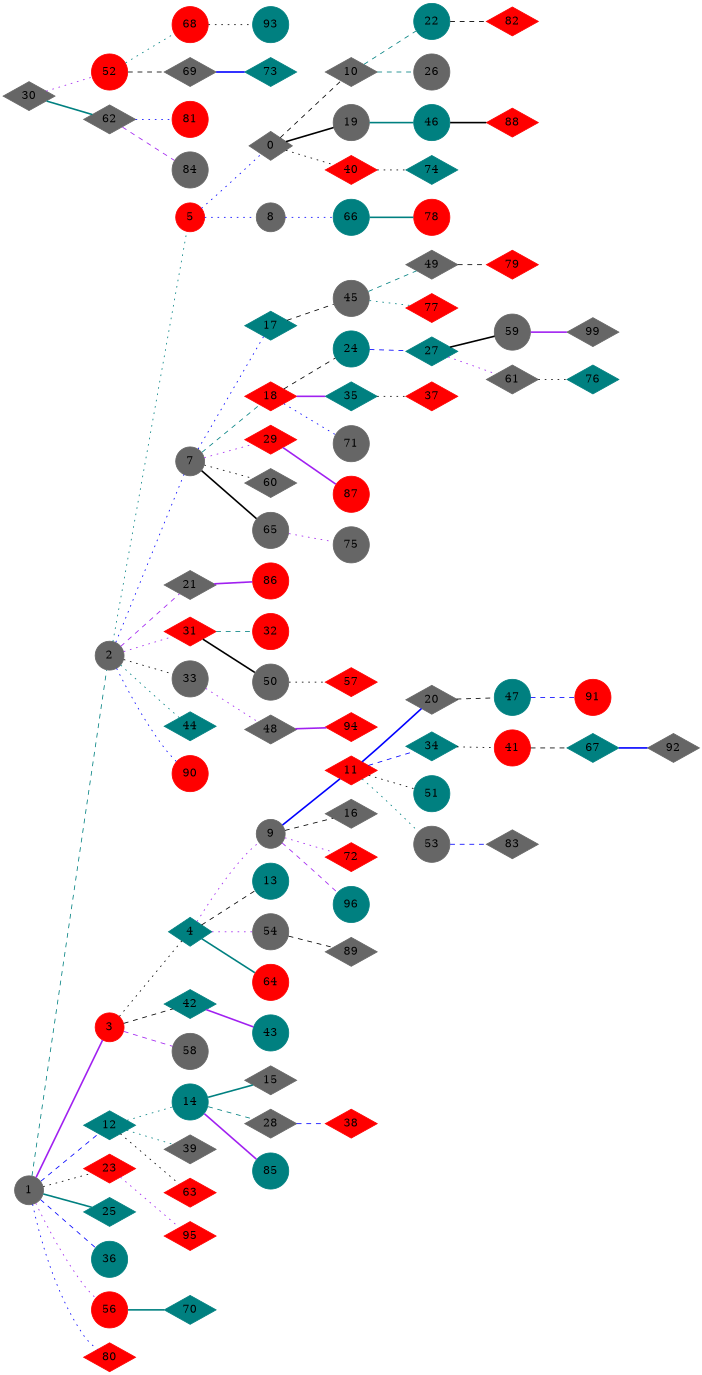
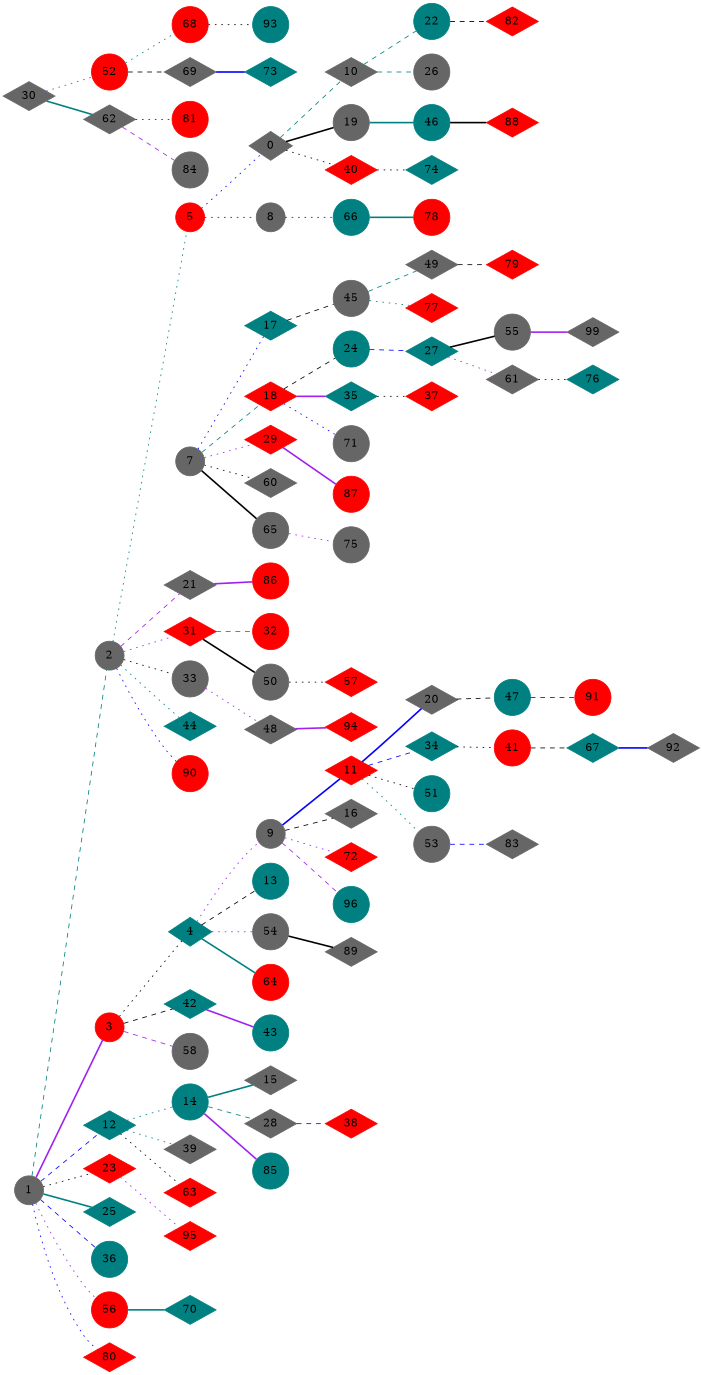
edge "10" -- "0": color black -> teal
node "59": label "59" -> "55"
edge "7" -- "2": removed
edge "54" -- "89": style dashed -> bold
